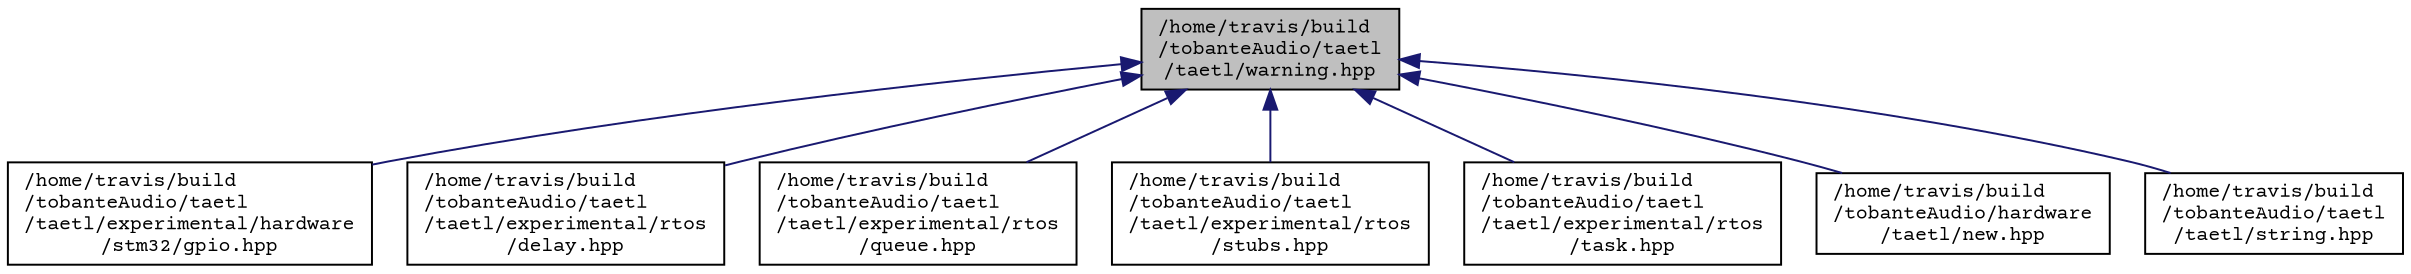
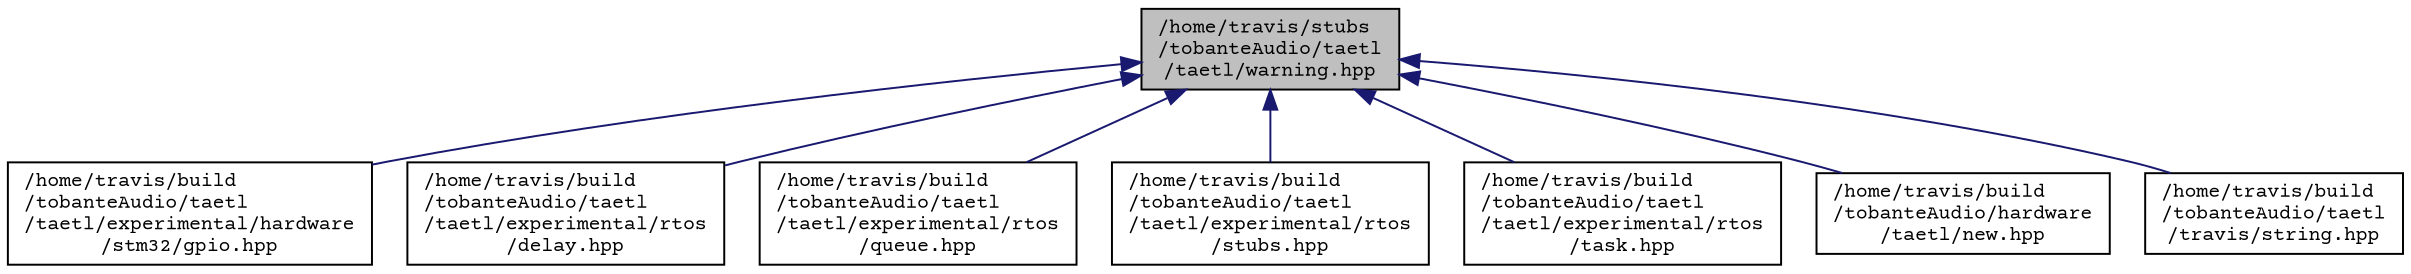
node "/home/travis/build /tobanteAudio/taetl /taetl/warning.hpp": label "/home/travis/build /tobanteAudio/taetl /taetl/warning.hpp" -> "/home/travis/stubs /tobanteAudio/taetl /taetl/warning.hpp"
node "/home/travis/build /tobanteAudio/taetl /taetl/string.hpp": label "/home/travis/build /tobanteAudio/taetl /taetl/string.hpp" -> "/home/travis/build /tobanteAudio/taetl /travis/string.hpp"
